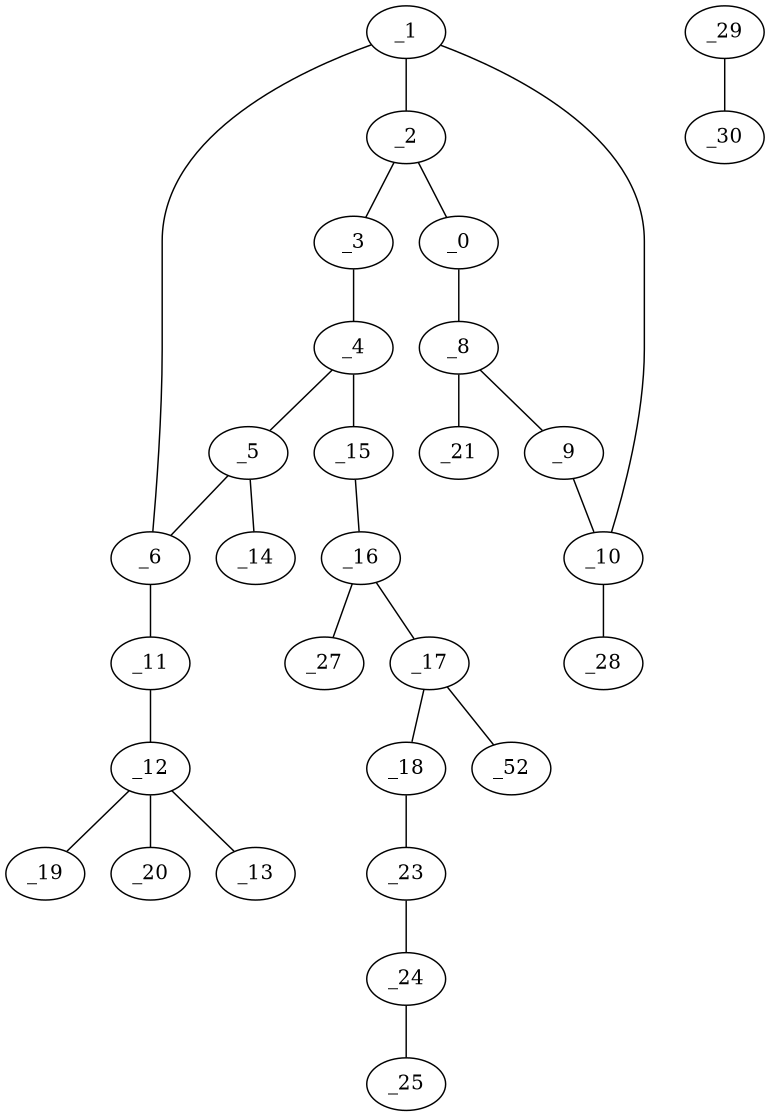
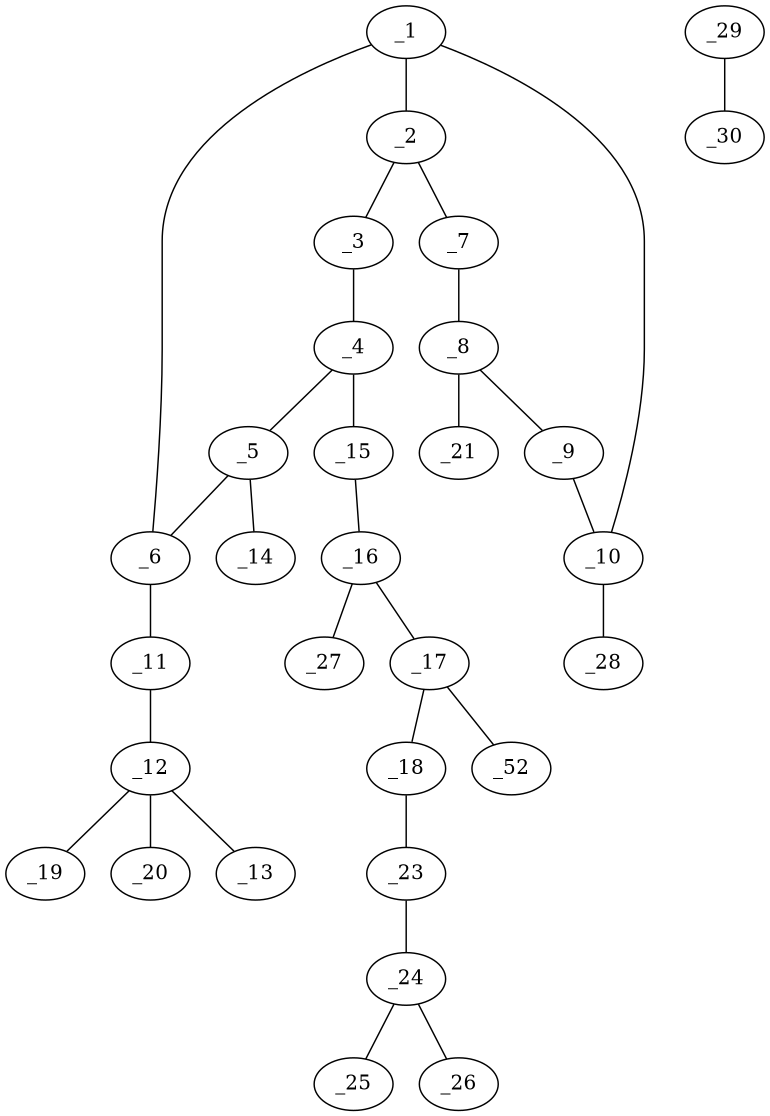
node "_0": label "_0" -> "_7"
node "_26": added
